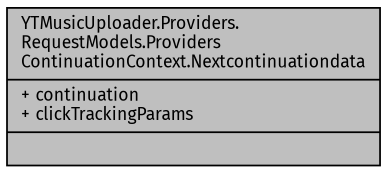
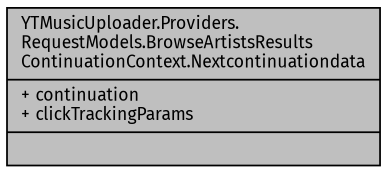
node "YTMusicUploader.Providers.": text "RequestModels.Providers" -> "RequestModels.BrowseArtistsResults"
